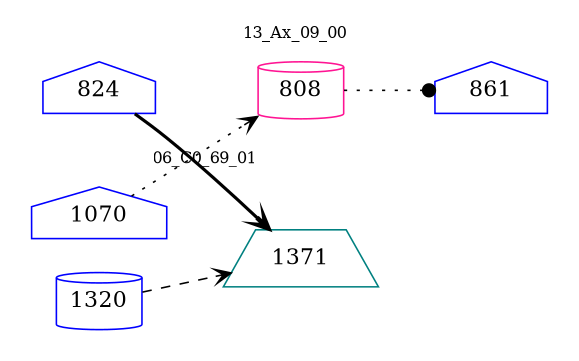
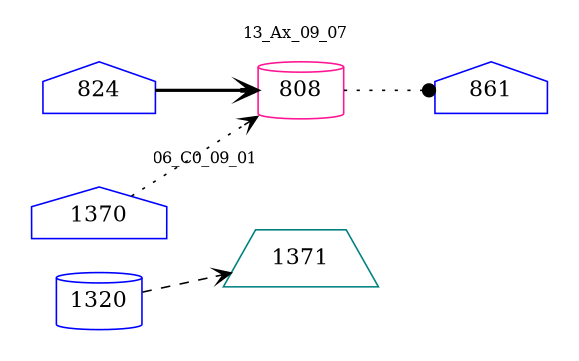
cluster "13_Ax_09_00": label "13_Ax_09_00" -> "13_Ax_09_07"
cluster "06_C0_69_01": label "06_C0_69_01" -> "06_C0_09_01"
edge "824" -> "1371": now "824" -> "808"
node "1070": label "1070" -> "1370"
